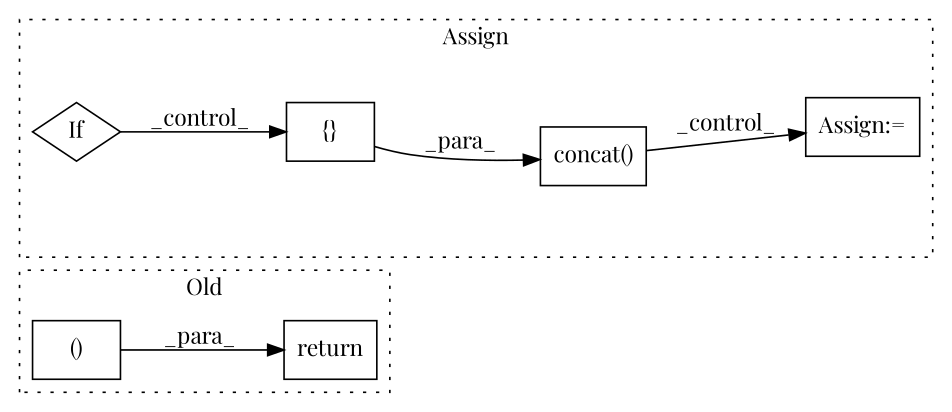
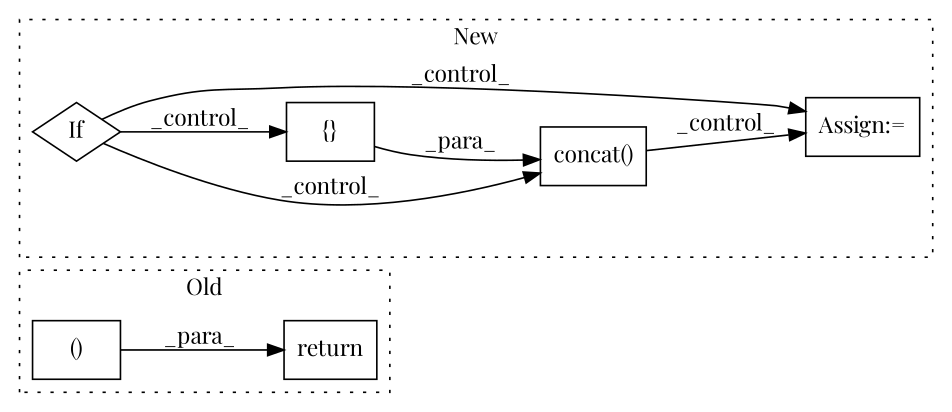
cluster "Assign": label "Assign" -> "New"
edge "If" -> "Assign:=": added, label "_control_"
edge "If" -> "concat()": added, label "_control_"
